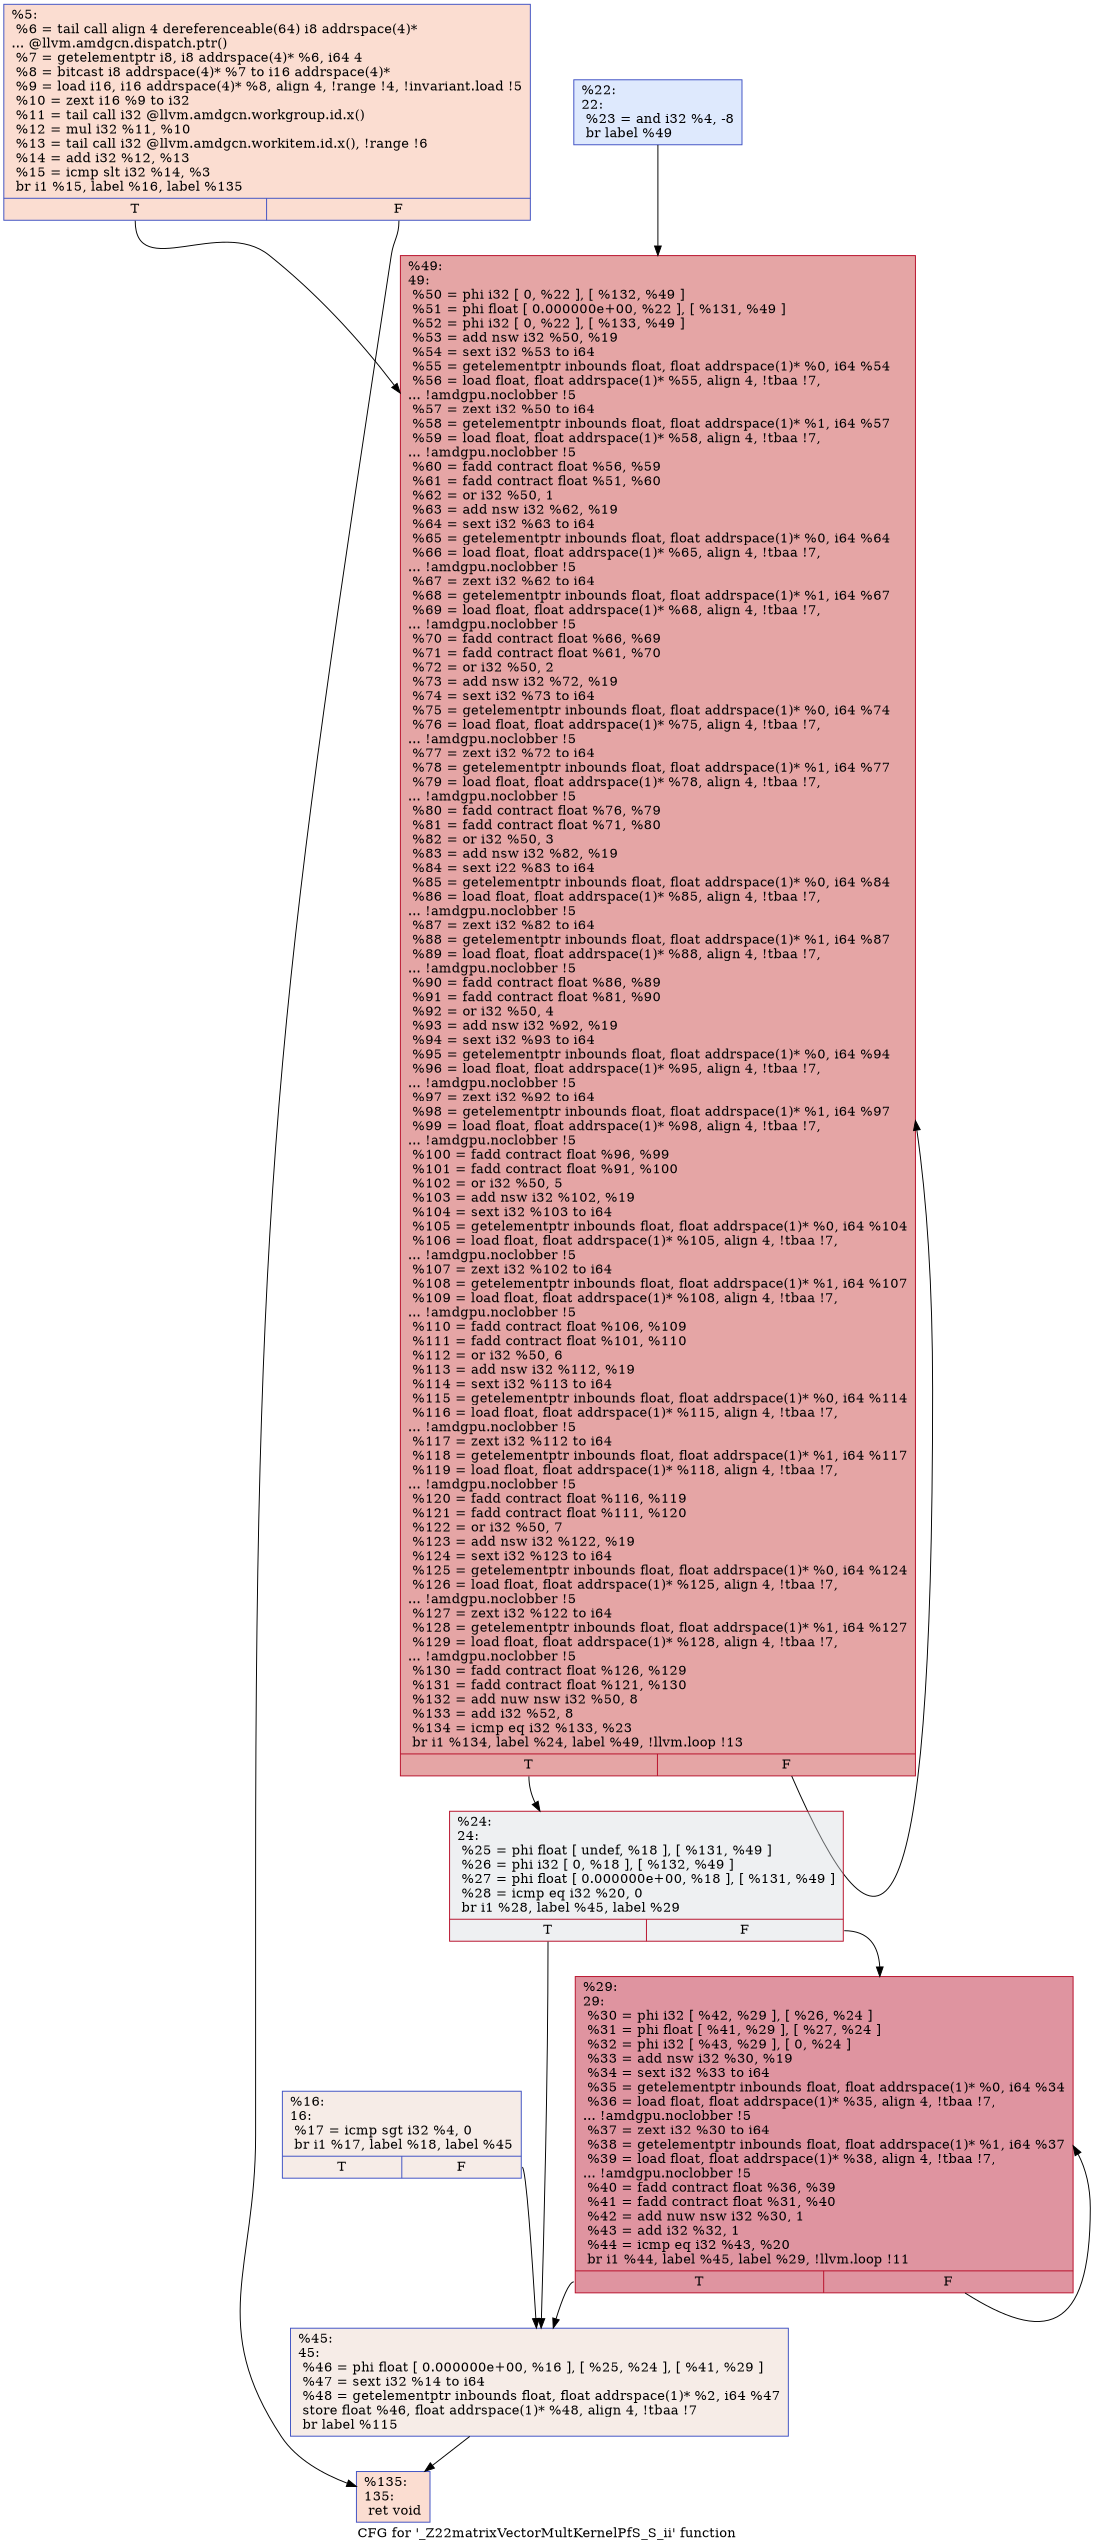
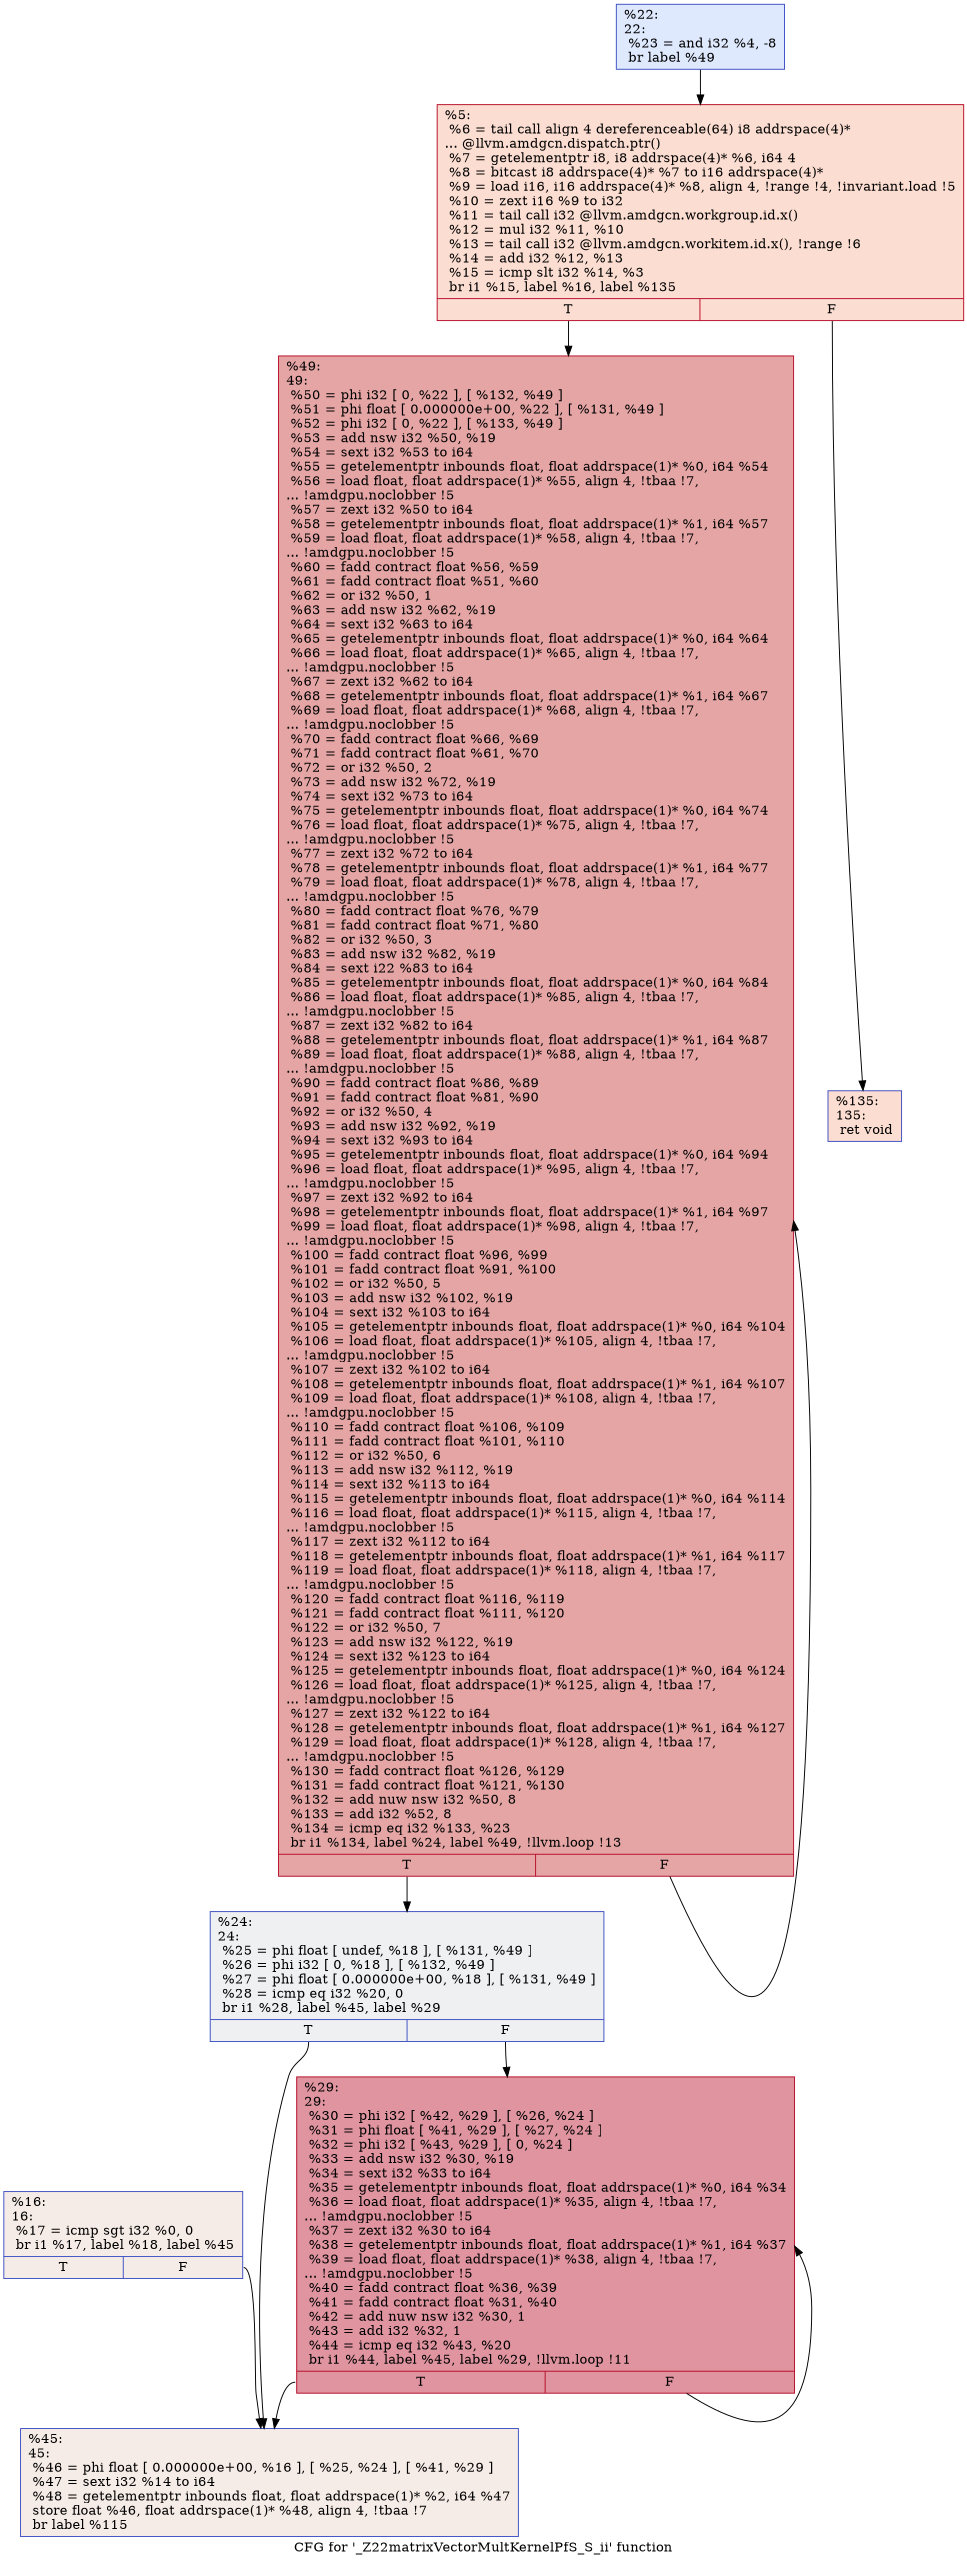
node "%5:": color #3d50c3ff -> #b70d28ff
edge "%22:" -> "%49:": now "%22:" -> "%5:"
node "%24:": color #b70d28ff -> #3d50c3ff
node "%16:": text "%17 = icmp sgt i32 %4, 0" -> "%17 = icmp sgt i32 %0, 0"
edge "%45:" -> "%135:": removed
